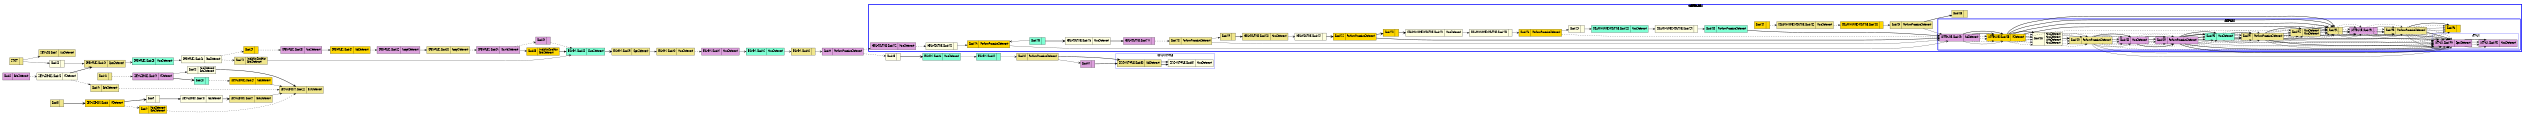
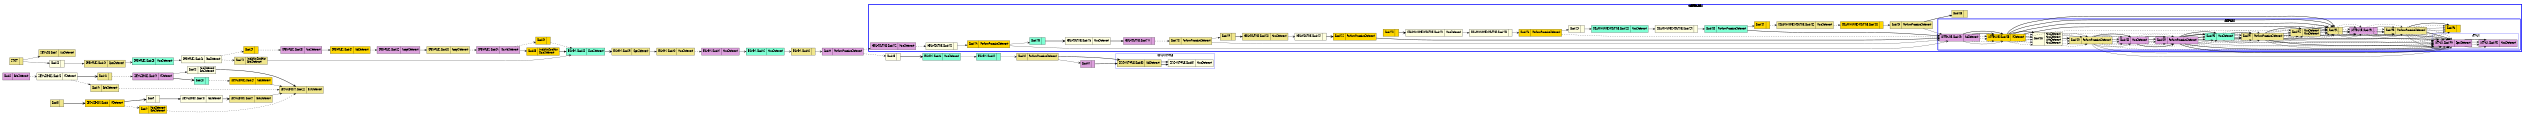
edge "Block130" -> "Block131": added
edge "Block122" -> "Block123": removed
node "Block37": fillcolor plum -> gold
edge "Block115" -> "Block114": reversed
node "Block35": text "GotoStatement" -> "CloseStatement"
edge "SEQ-USE-002. Block13" -> "OPEN-FILES. Block24": now "SEQ-USE-002. Block13" -> "Block16"
